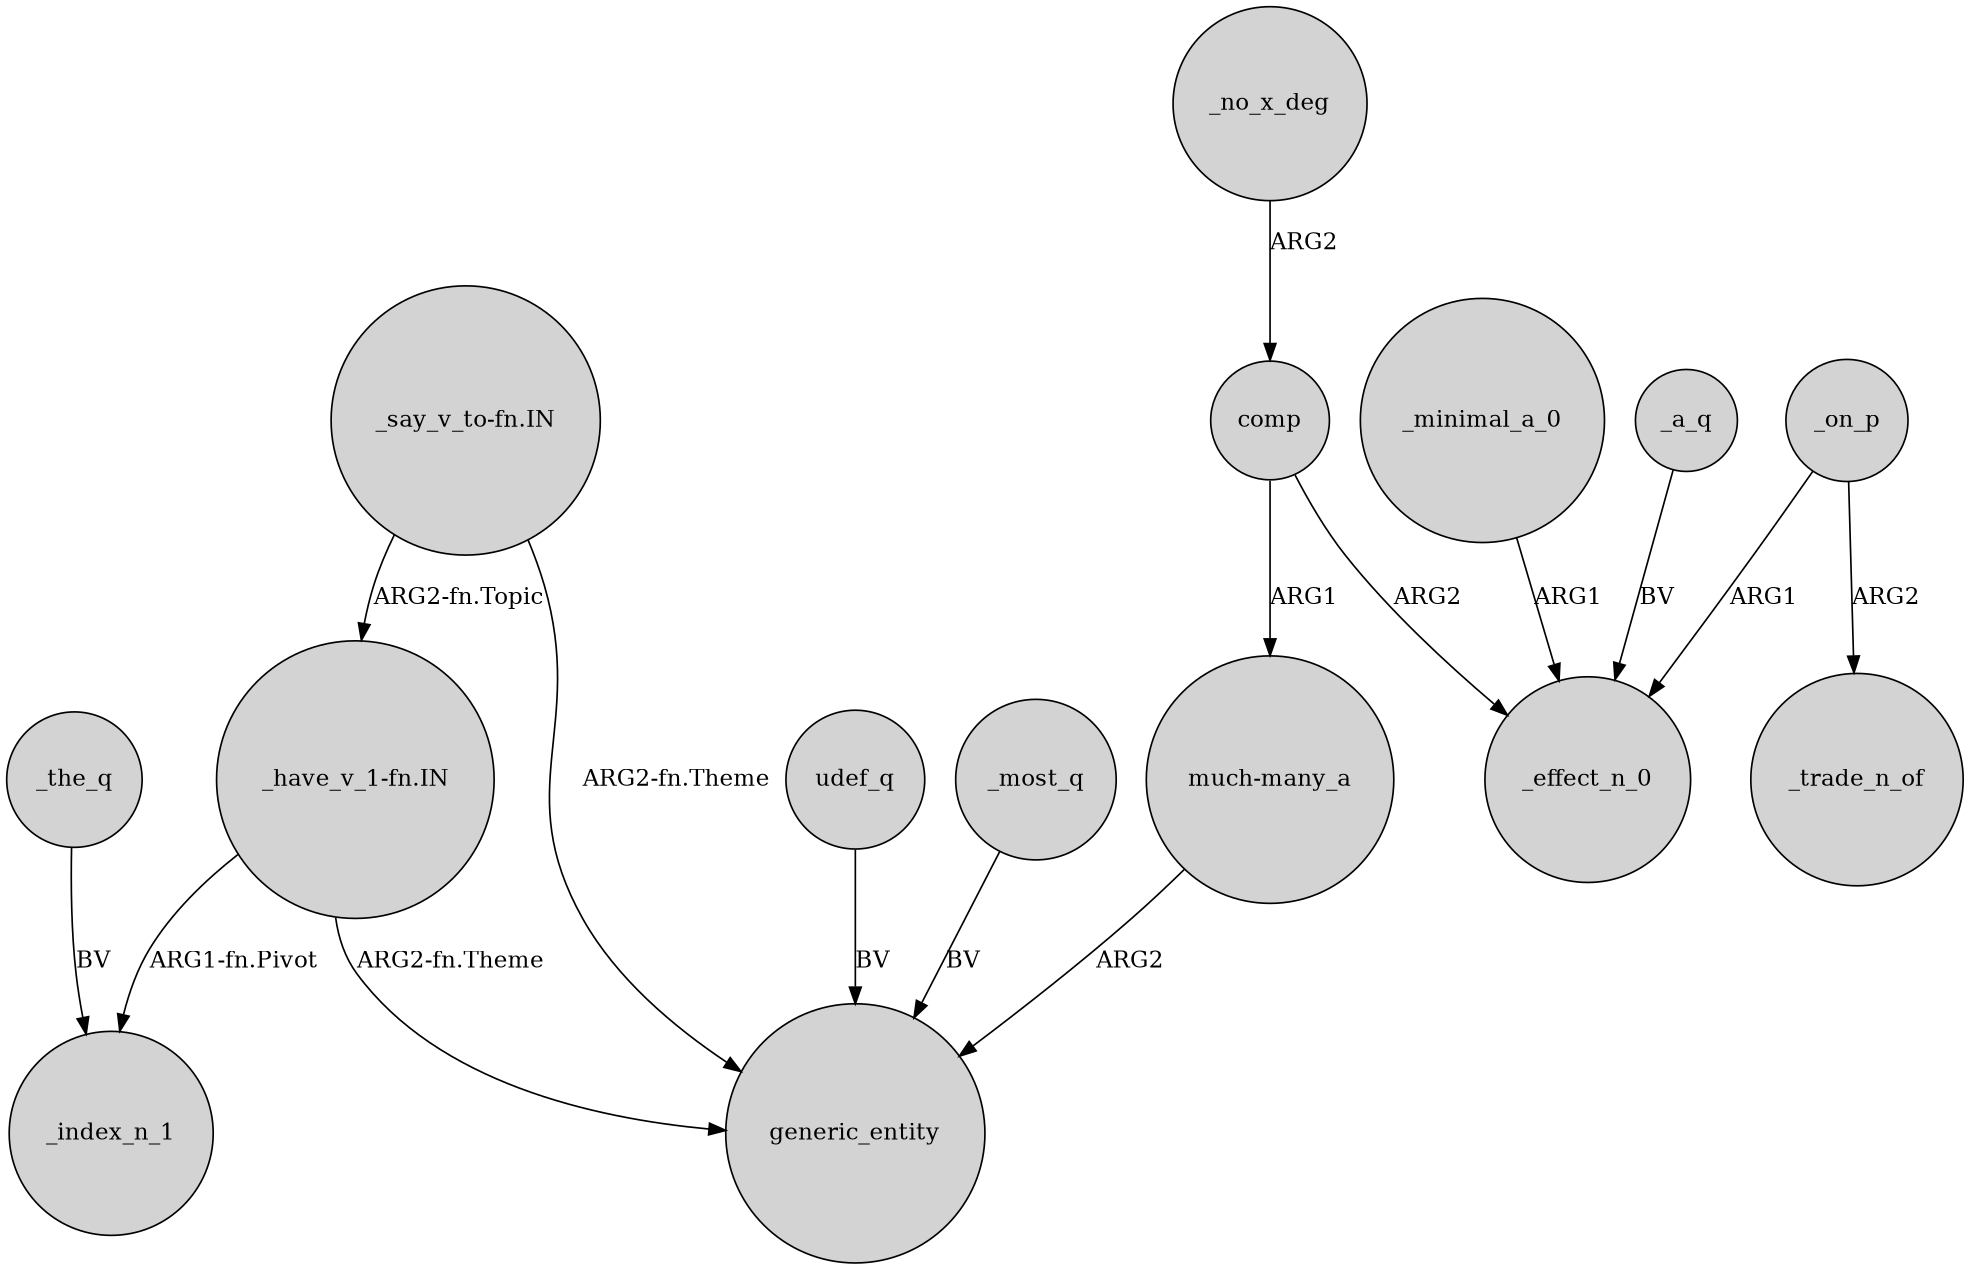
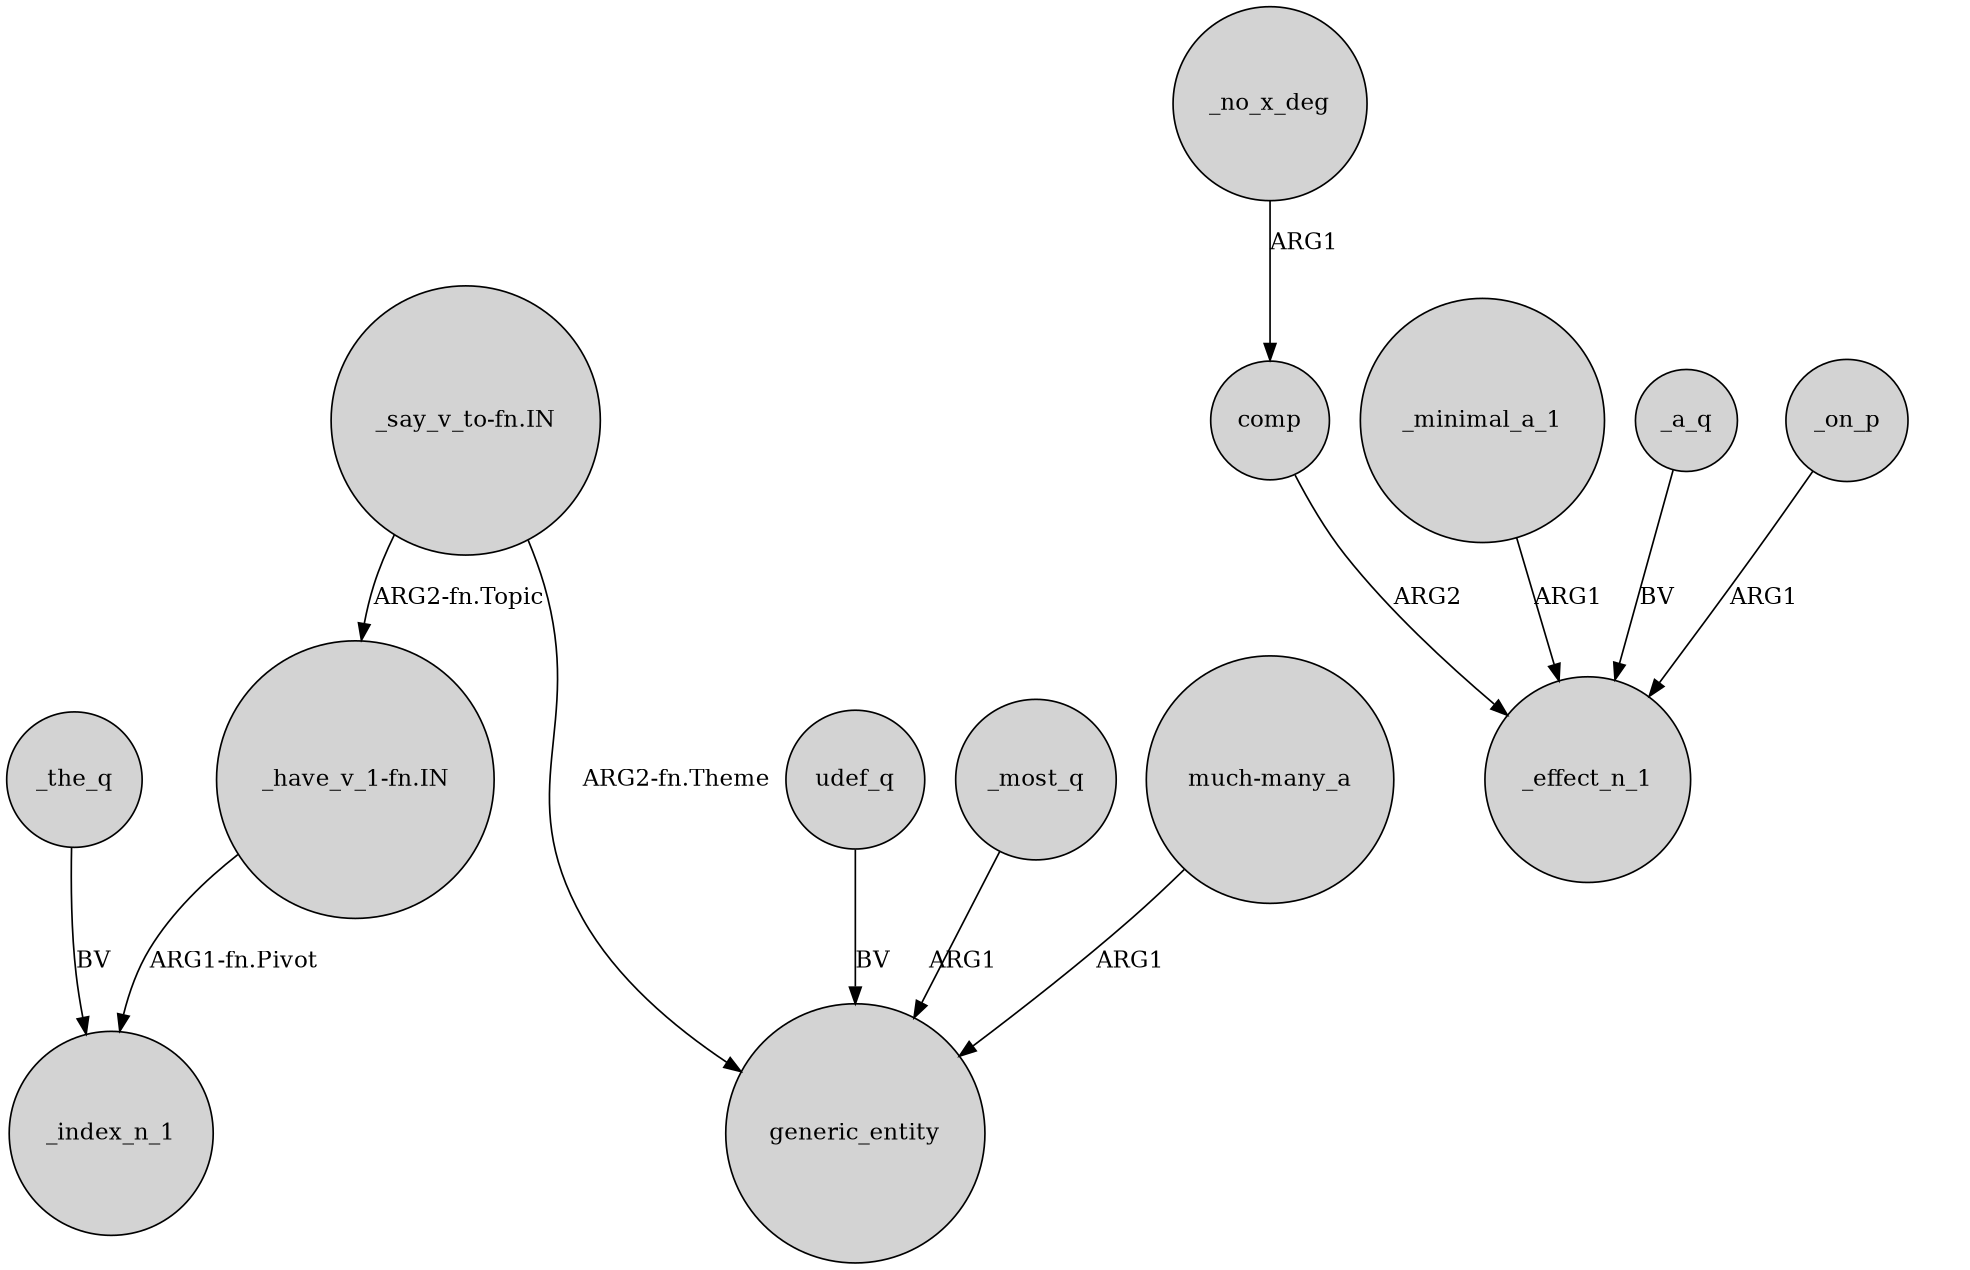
edge "_no_x_deg" -> "comp": label "ARG2" -> "ARG1"
node "_minimal_a_0": label "_minimal_a_0" -> "_minimal_a_1"
edge "comp" -> "much-many_a": removed, label "ARG1"
node "_effect_n_0": label "_effect_n_0" -> "_effect_n_1"
node "_trade_n_of": removed
edge "_most_q" -> "generic_entity": label "BV" -> "ARG1"
edge "much-many_a" -> "generic_entity": label "ARG2" -> "ARG1"
edge "_have_v_1-fn.IN" -> "generic_entity": removed, label "ARG2-fn.Theme"
